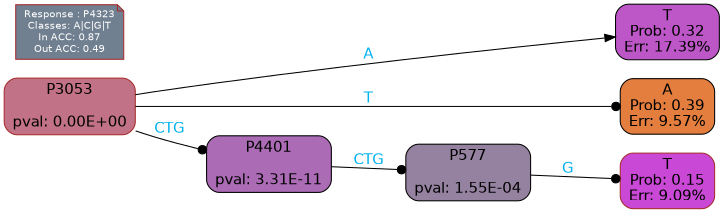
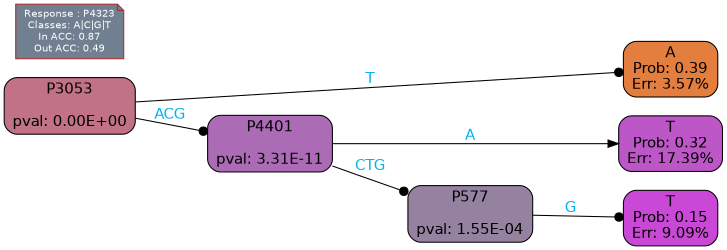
edge "P3053 pval: 0.00E+00" -> "T Prob: 0.32 Err: 17.39%": now "P4401 pval: 3.31E-11" -> "T Prob: 0.32 Err: 17.39%"
node "P3053 pval: 0.00E+00": color brown -> black
node "A Prob: 0.39 Err: 9.57%": label "A Prob: 0.39 Err: 9.57%" -> "A Prob: 0.39 Err: 3.57%"
edge "P3053 pval: 0.00E+00" -> "P4401 pval: 3.31E-11": label "CTG" -> "ACG"
node "T Prob: 0.15 Err: 9.09%": color brown -> black
